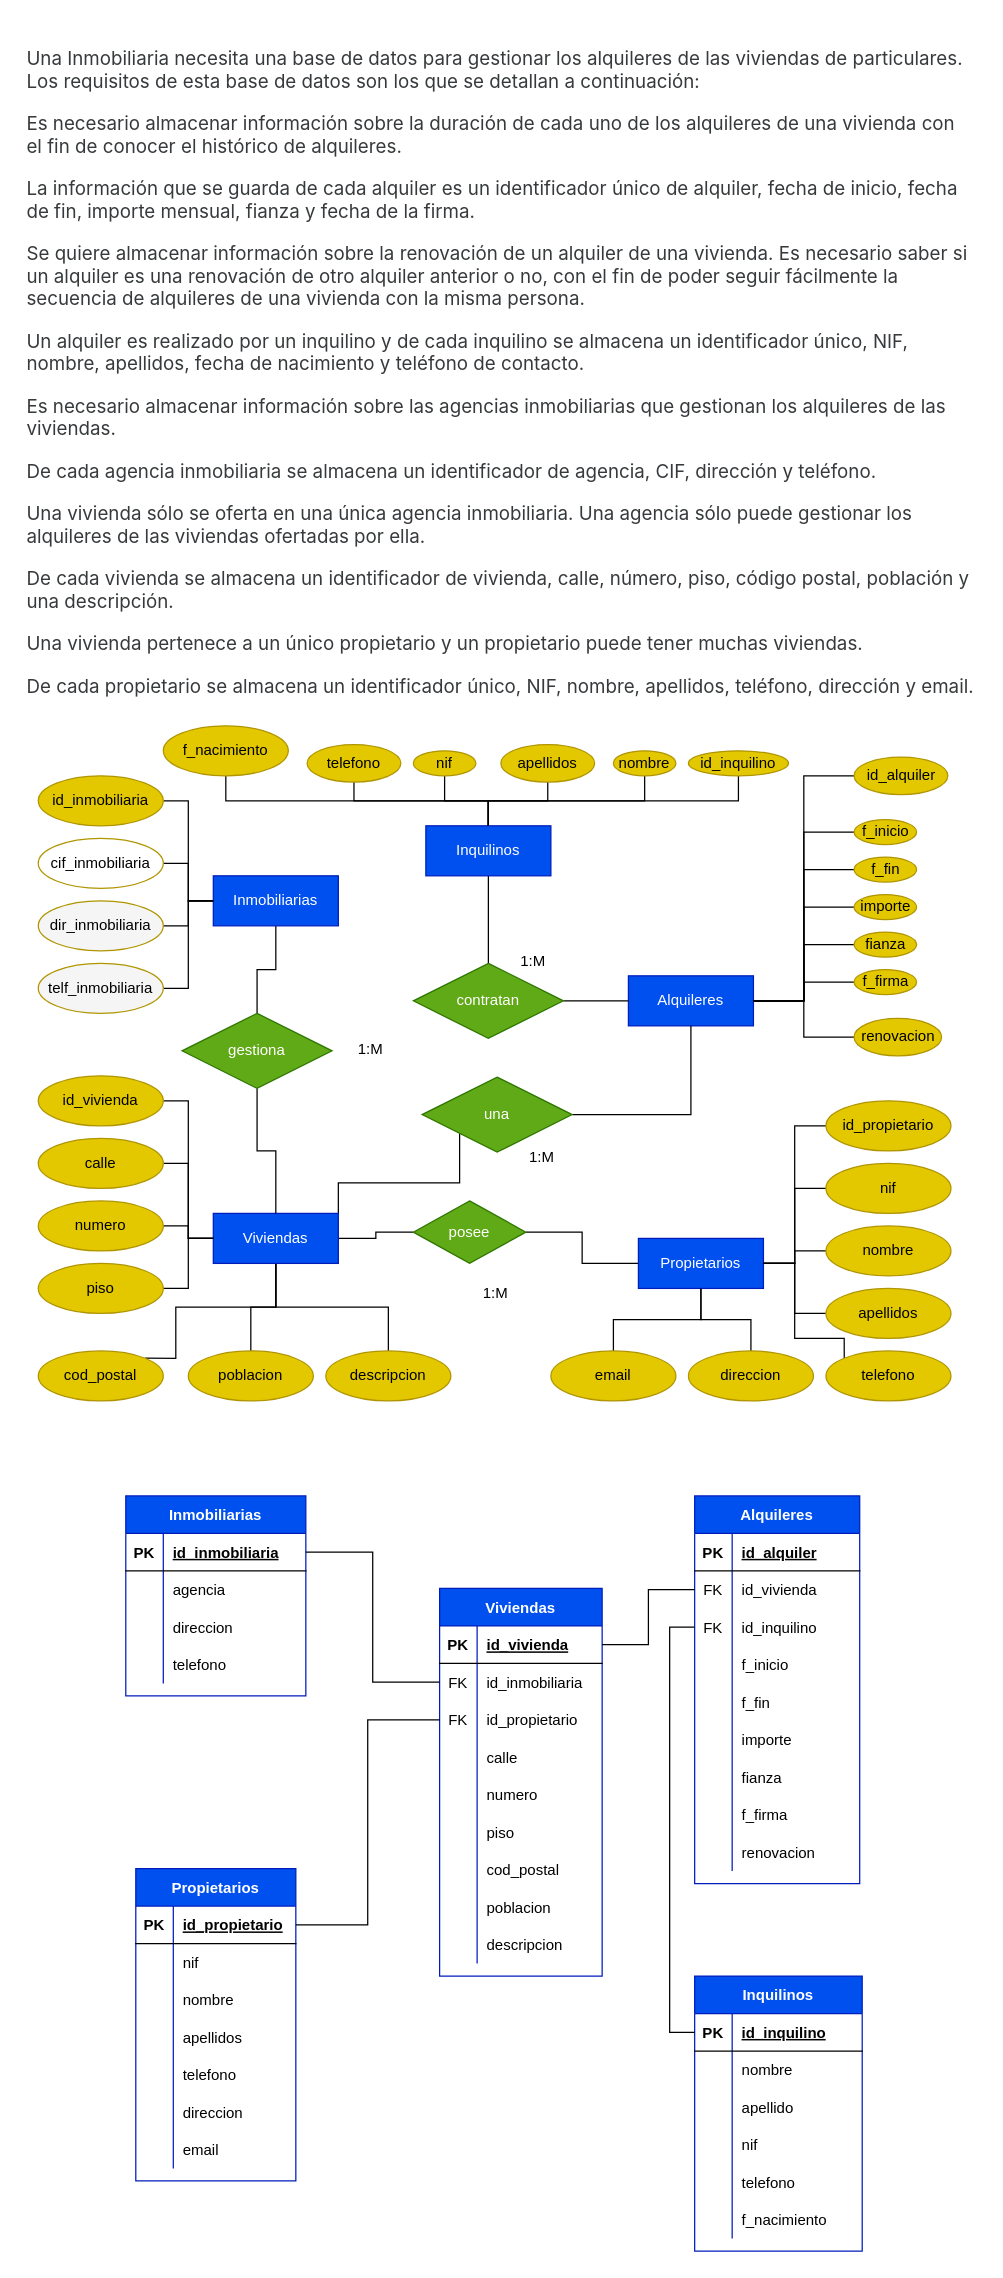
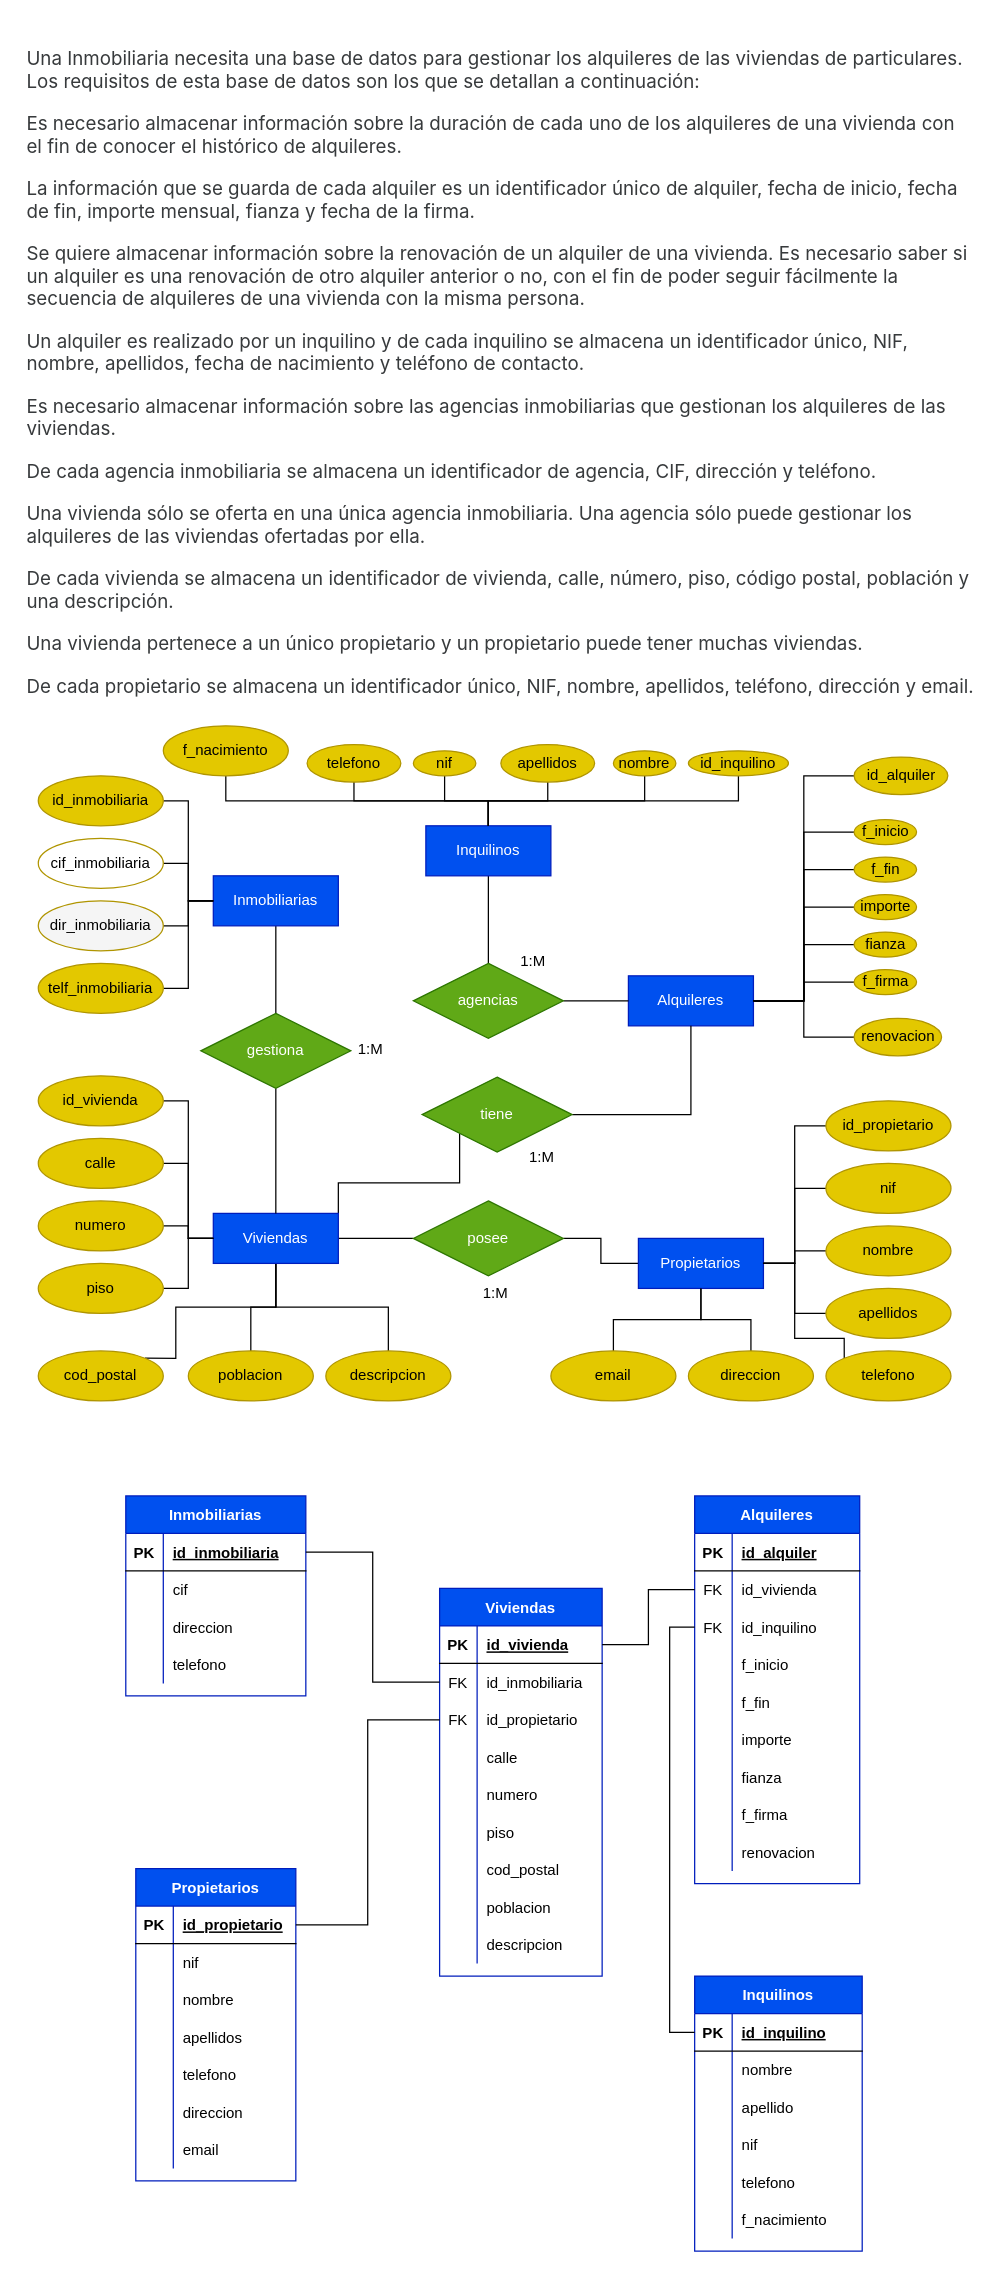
node "telf_inmobiliaria": fillcolor #f5f5f5 -> #e3c800
node "contratan": label "contratan" -> "agencias"
node "gestiona": moved (257, 1051) -> (276, 1051)
node "una": label "una" -> "tiene"
node "posee": size 113x63 -> 150x75
node "agencia": label "agencia" -> "cif"
